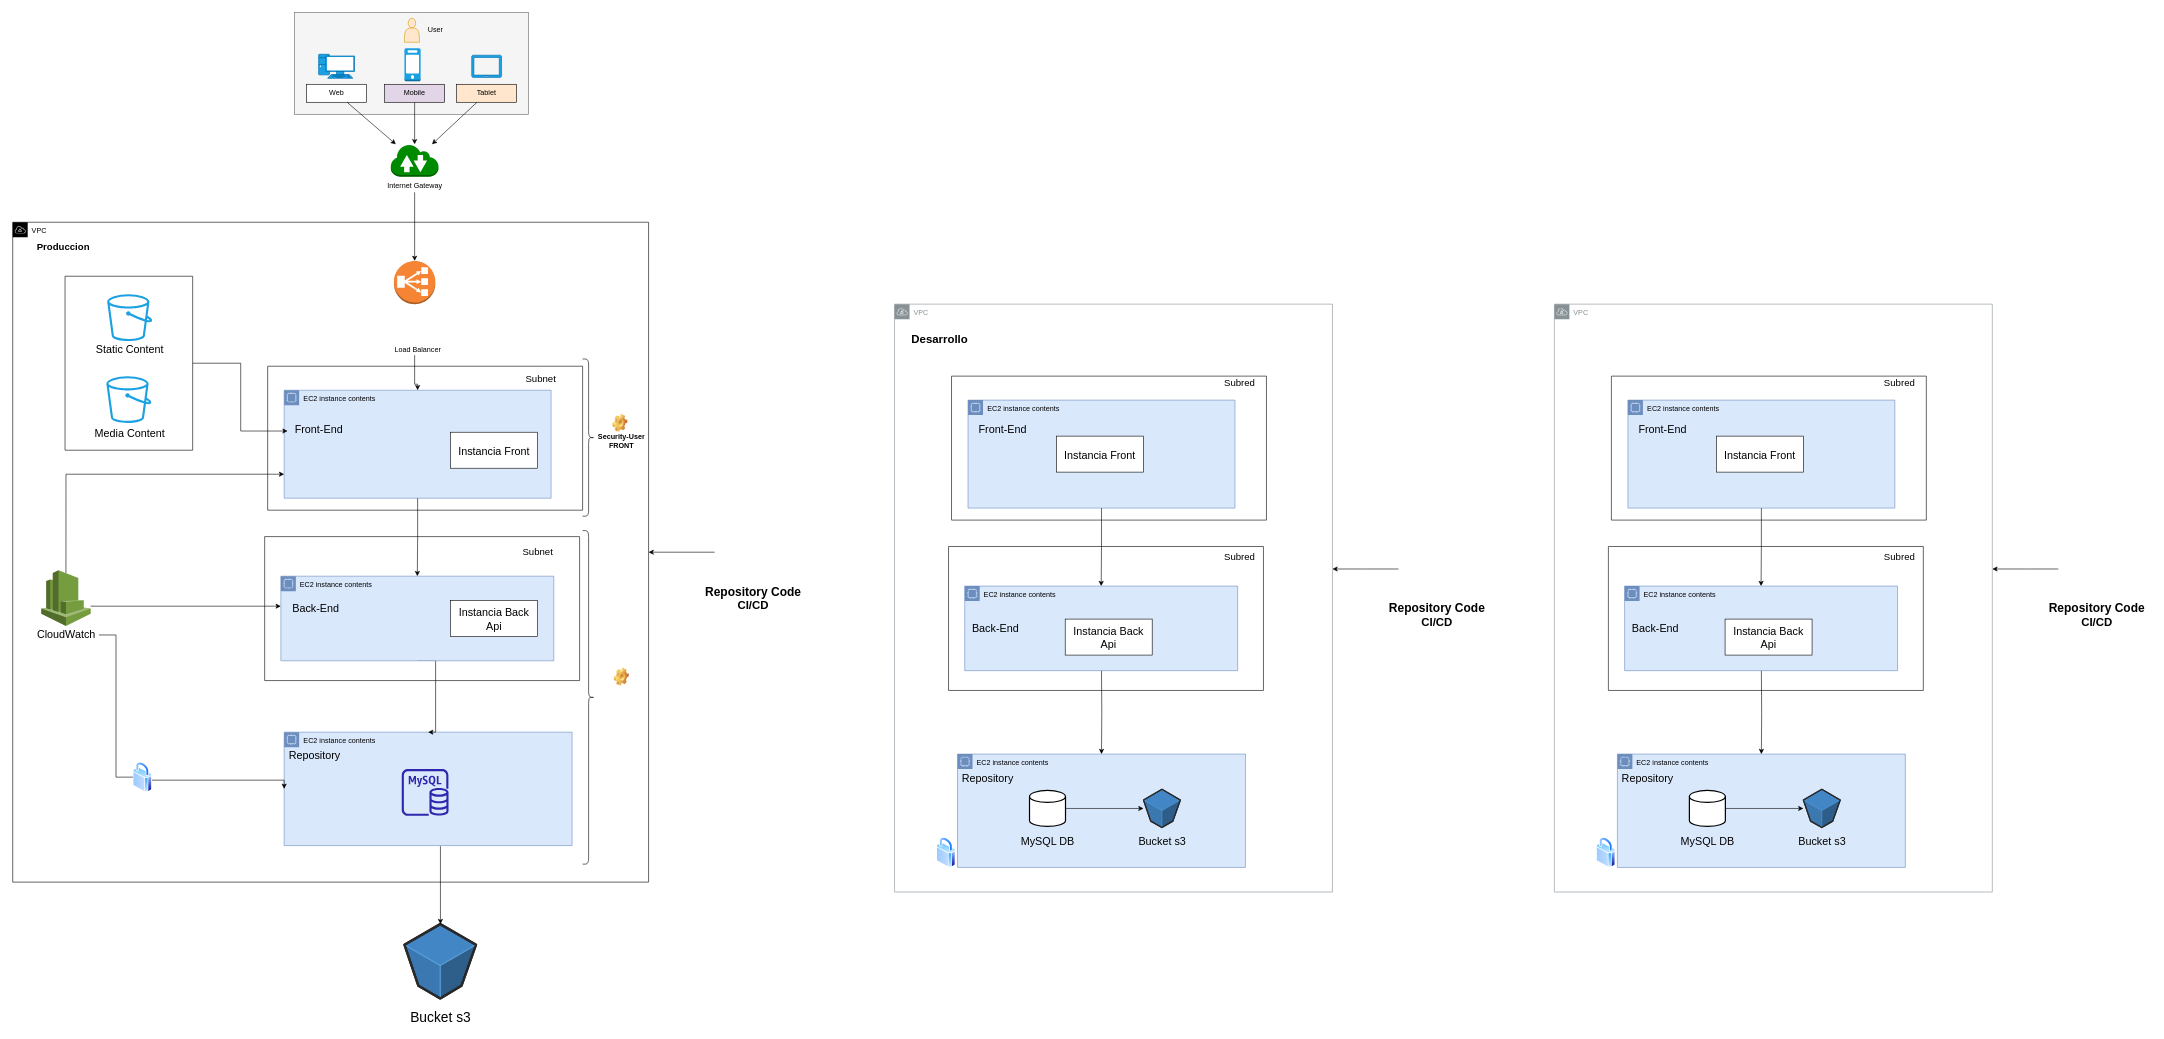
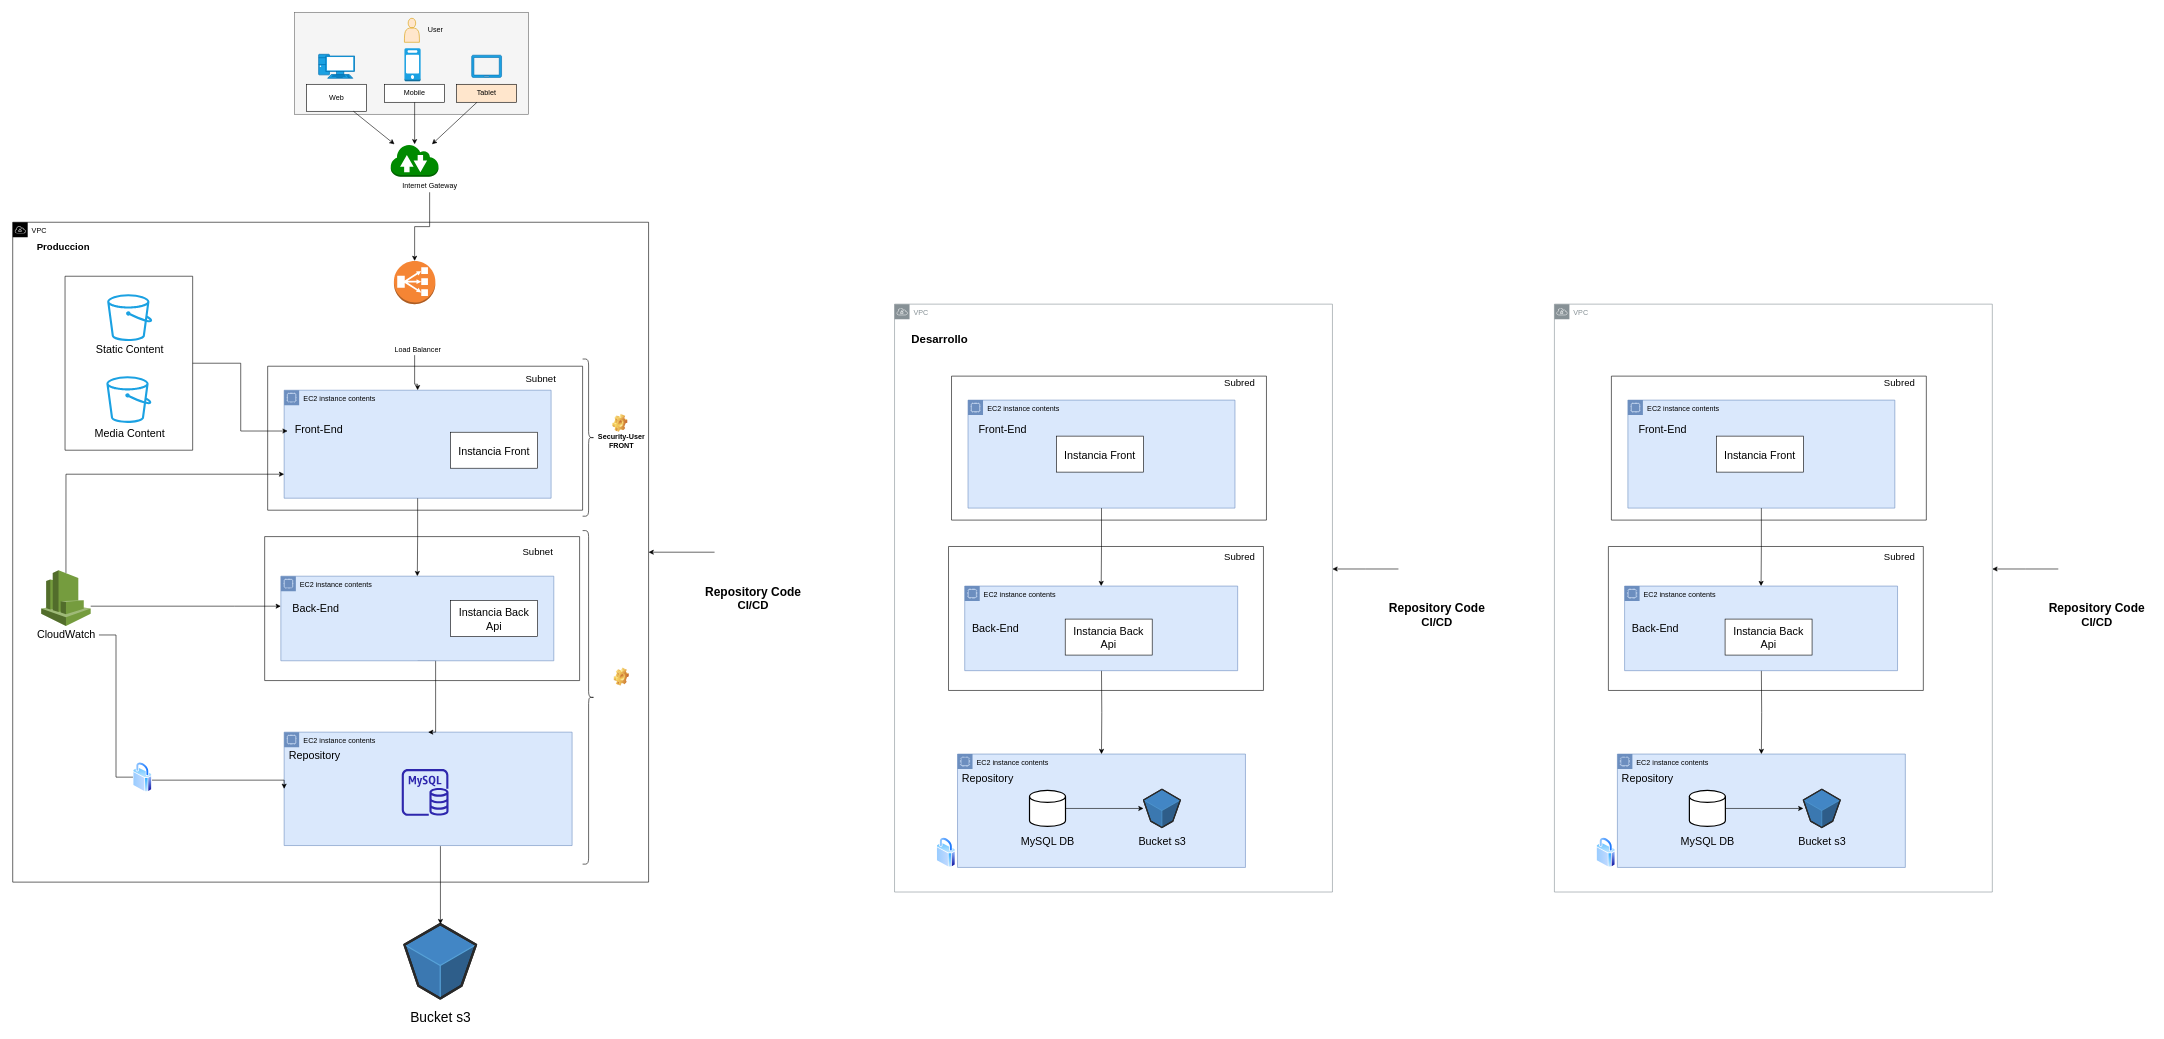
node "Web": size 60x18 -> 60x27
node "Mobile": fillcolor #e1d5e7 -> #ffffff
node "Internet Gateway": moved (414, 186) -> (429, 186)
